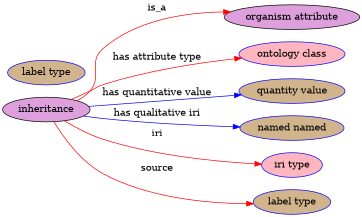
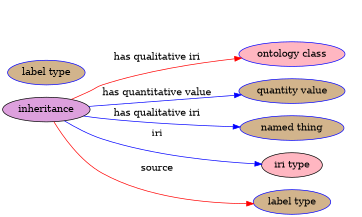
node "organism attribute": removed
edge "inheritance" -> "ontology class": label "has attribute type" -> "has qualitative iri"
node "named named": label "named named" -> "named thing"
edge "inheritance" -> "iri type": color red -> blue
node "iri type": color blue -> black
